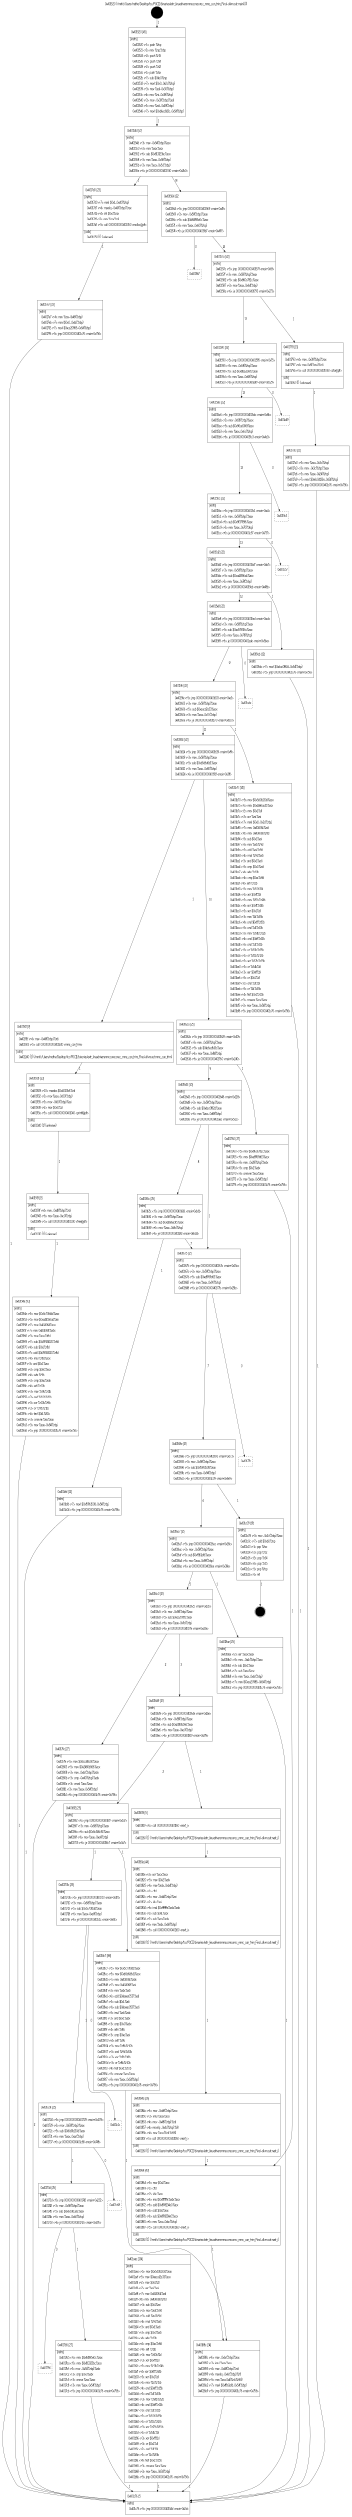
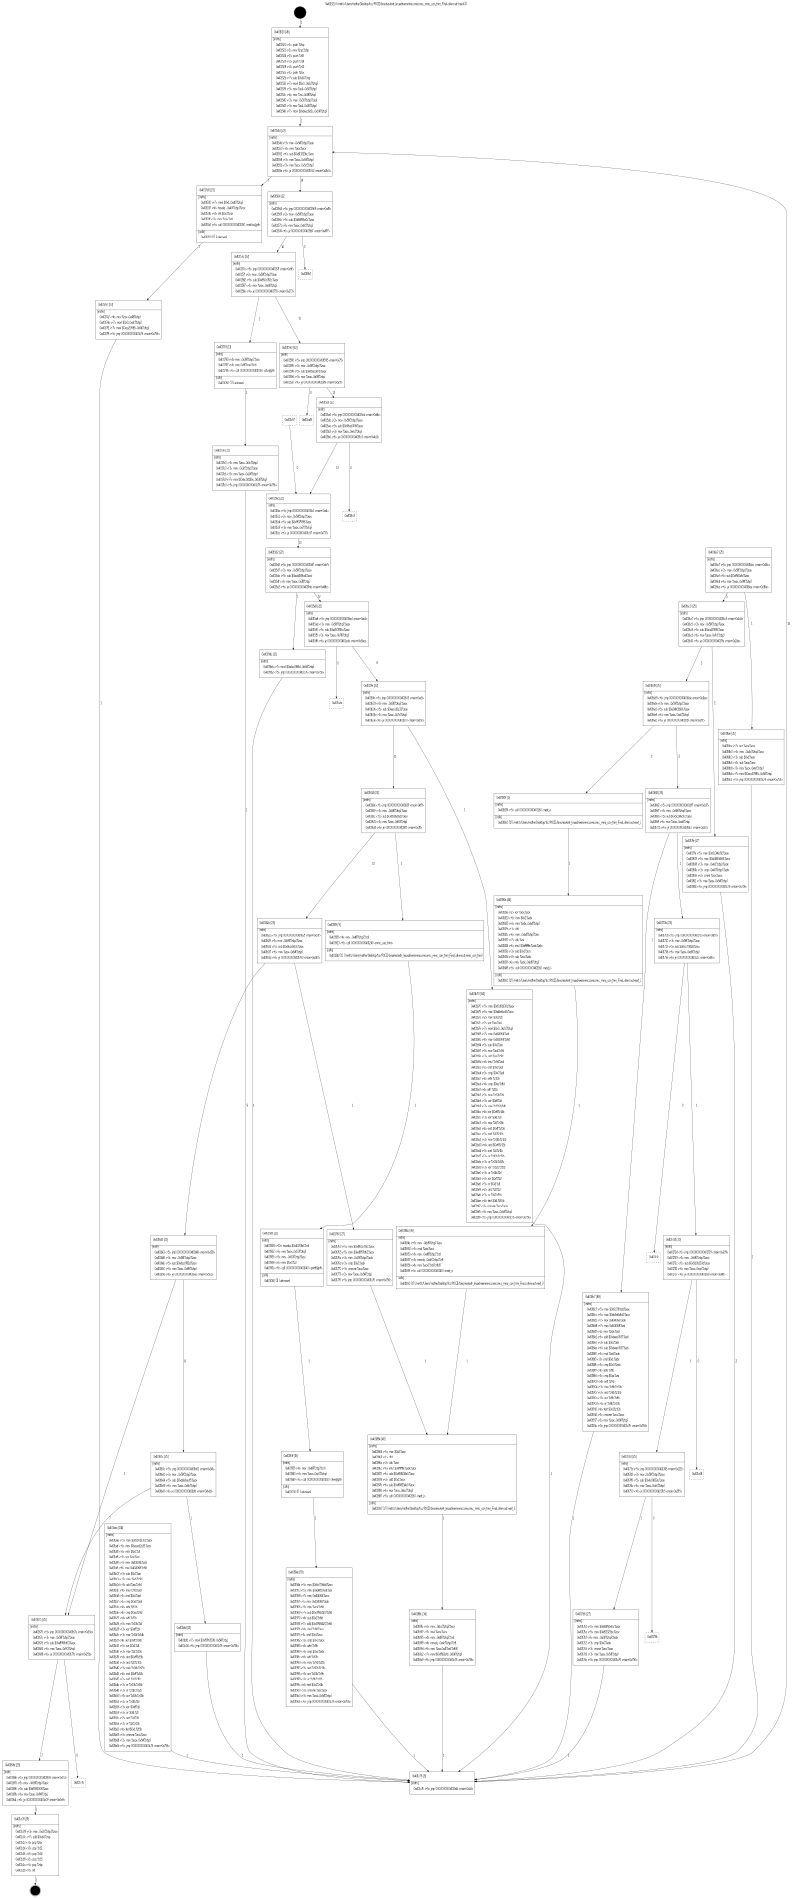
edge "0x4015bc [22]" -> "0x401c57": reversed
edge "0x401c76 [5]" -> "0x40154d [23]": added, label "14"
edge "0x40168e [25]" -> "0x4016a7 [25]": removed, label "6"
edge "0x4018c7 [88]" -> "0x40188c [34]": now "0x4018c7 [88]" -> "0x401c76 [5]"
